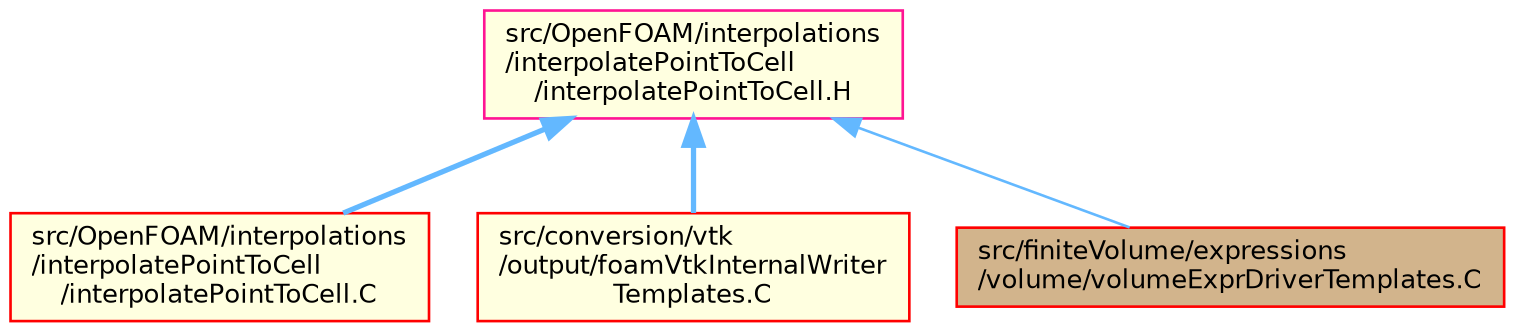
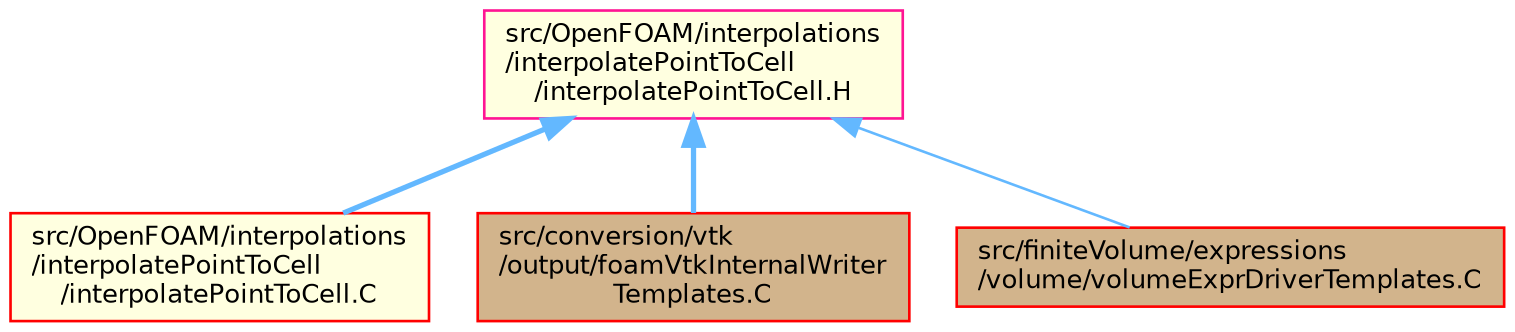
node "src/conversion/vtk /output/foamVtkInternalWriter Templates.C": fillcolor lightyellow -> tan
